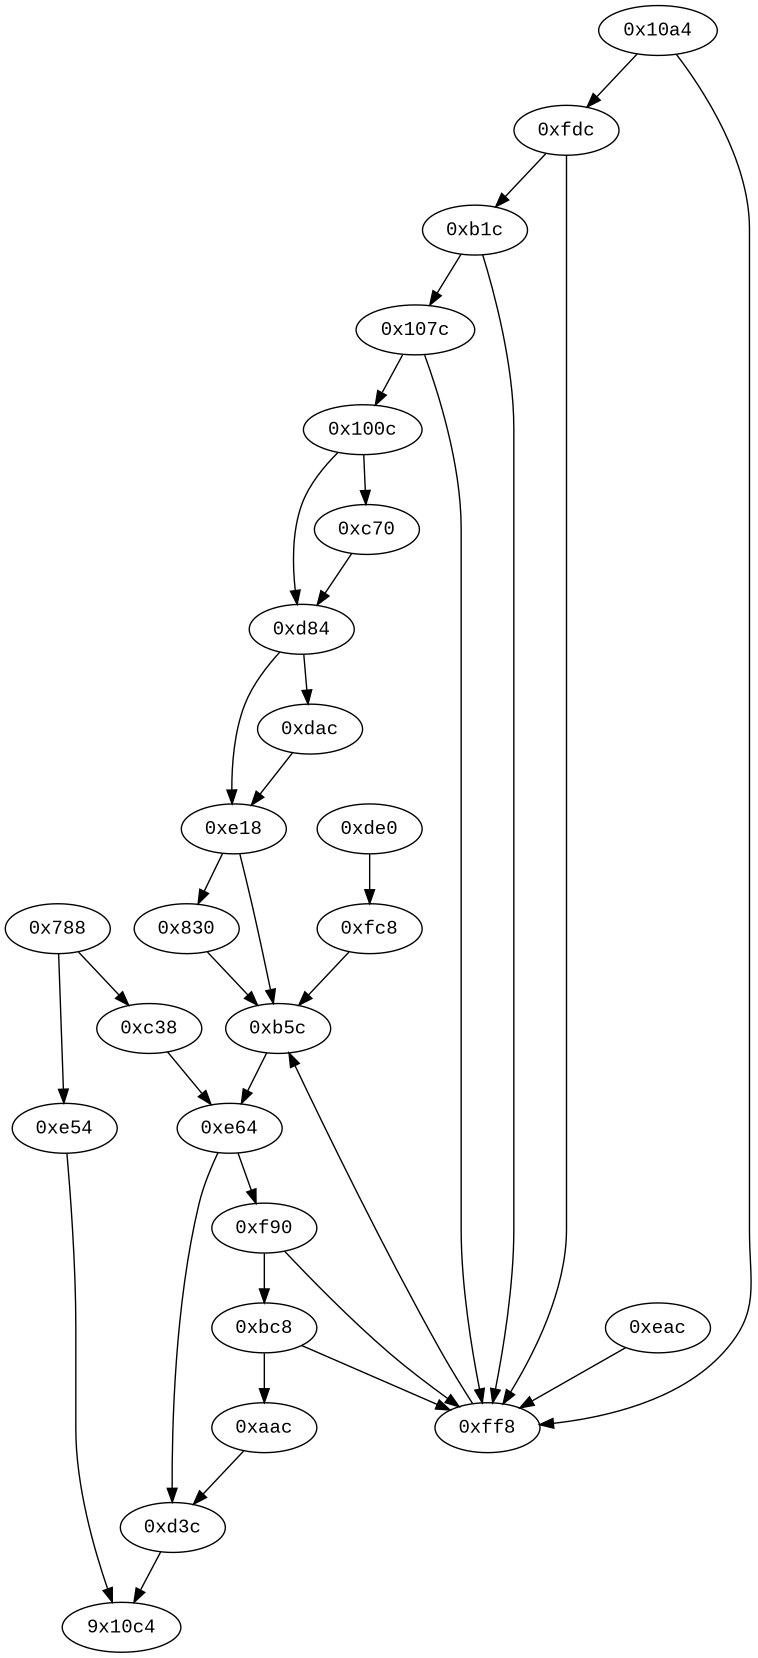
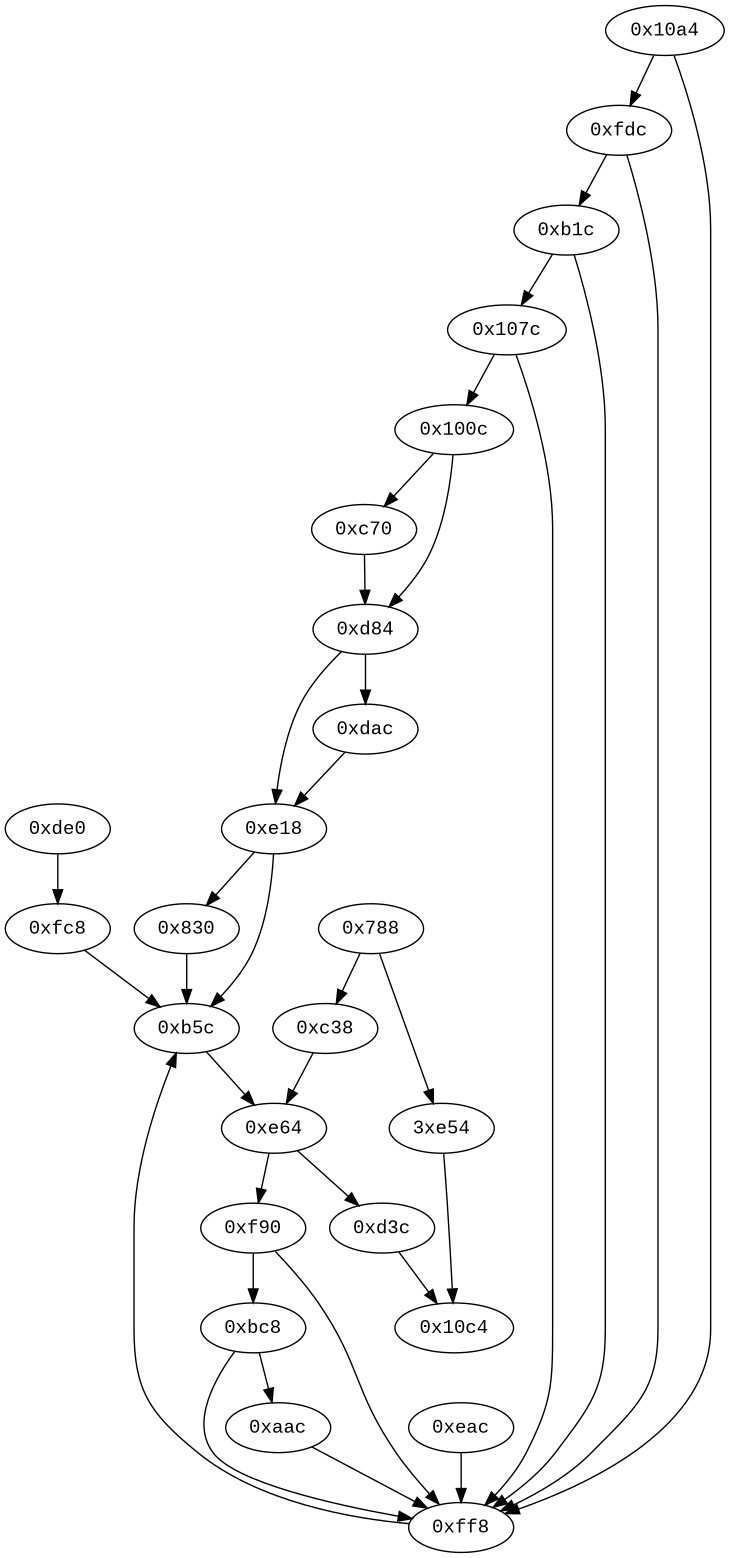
node "0xe54": label "0xe54" -> "3xe54"
edge "0xaac" -> "0xd3c": now "0xaac" -> "0xff8"
node "9x10c4": label "9x10c4" -> "0x10c4"
